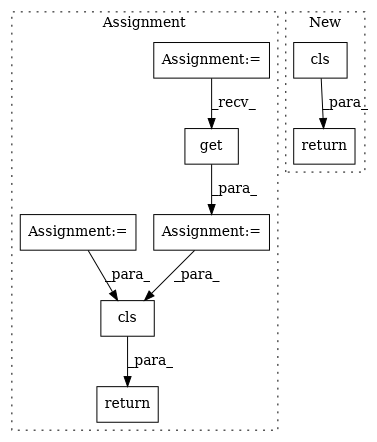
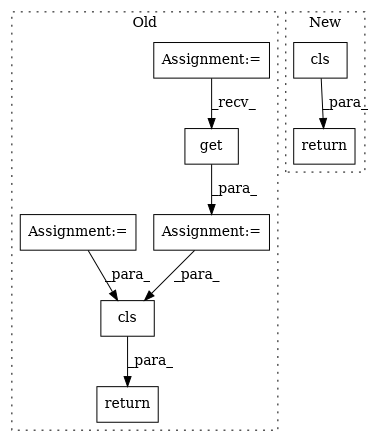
cluster "Assignment": label "Assignment" -> "Old"
